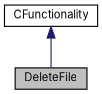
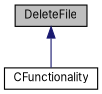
edge "DeleteFile" -> "CFunctionality": reversed
